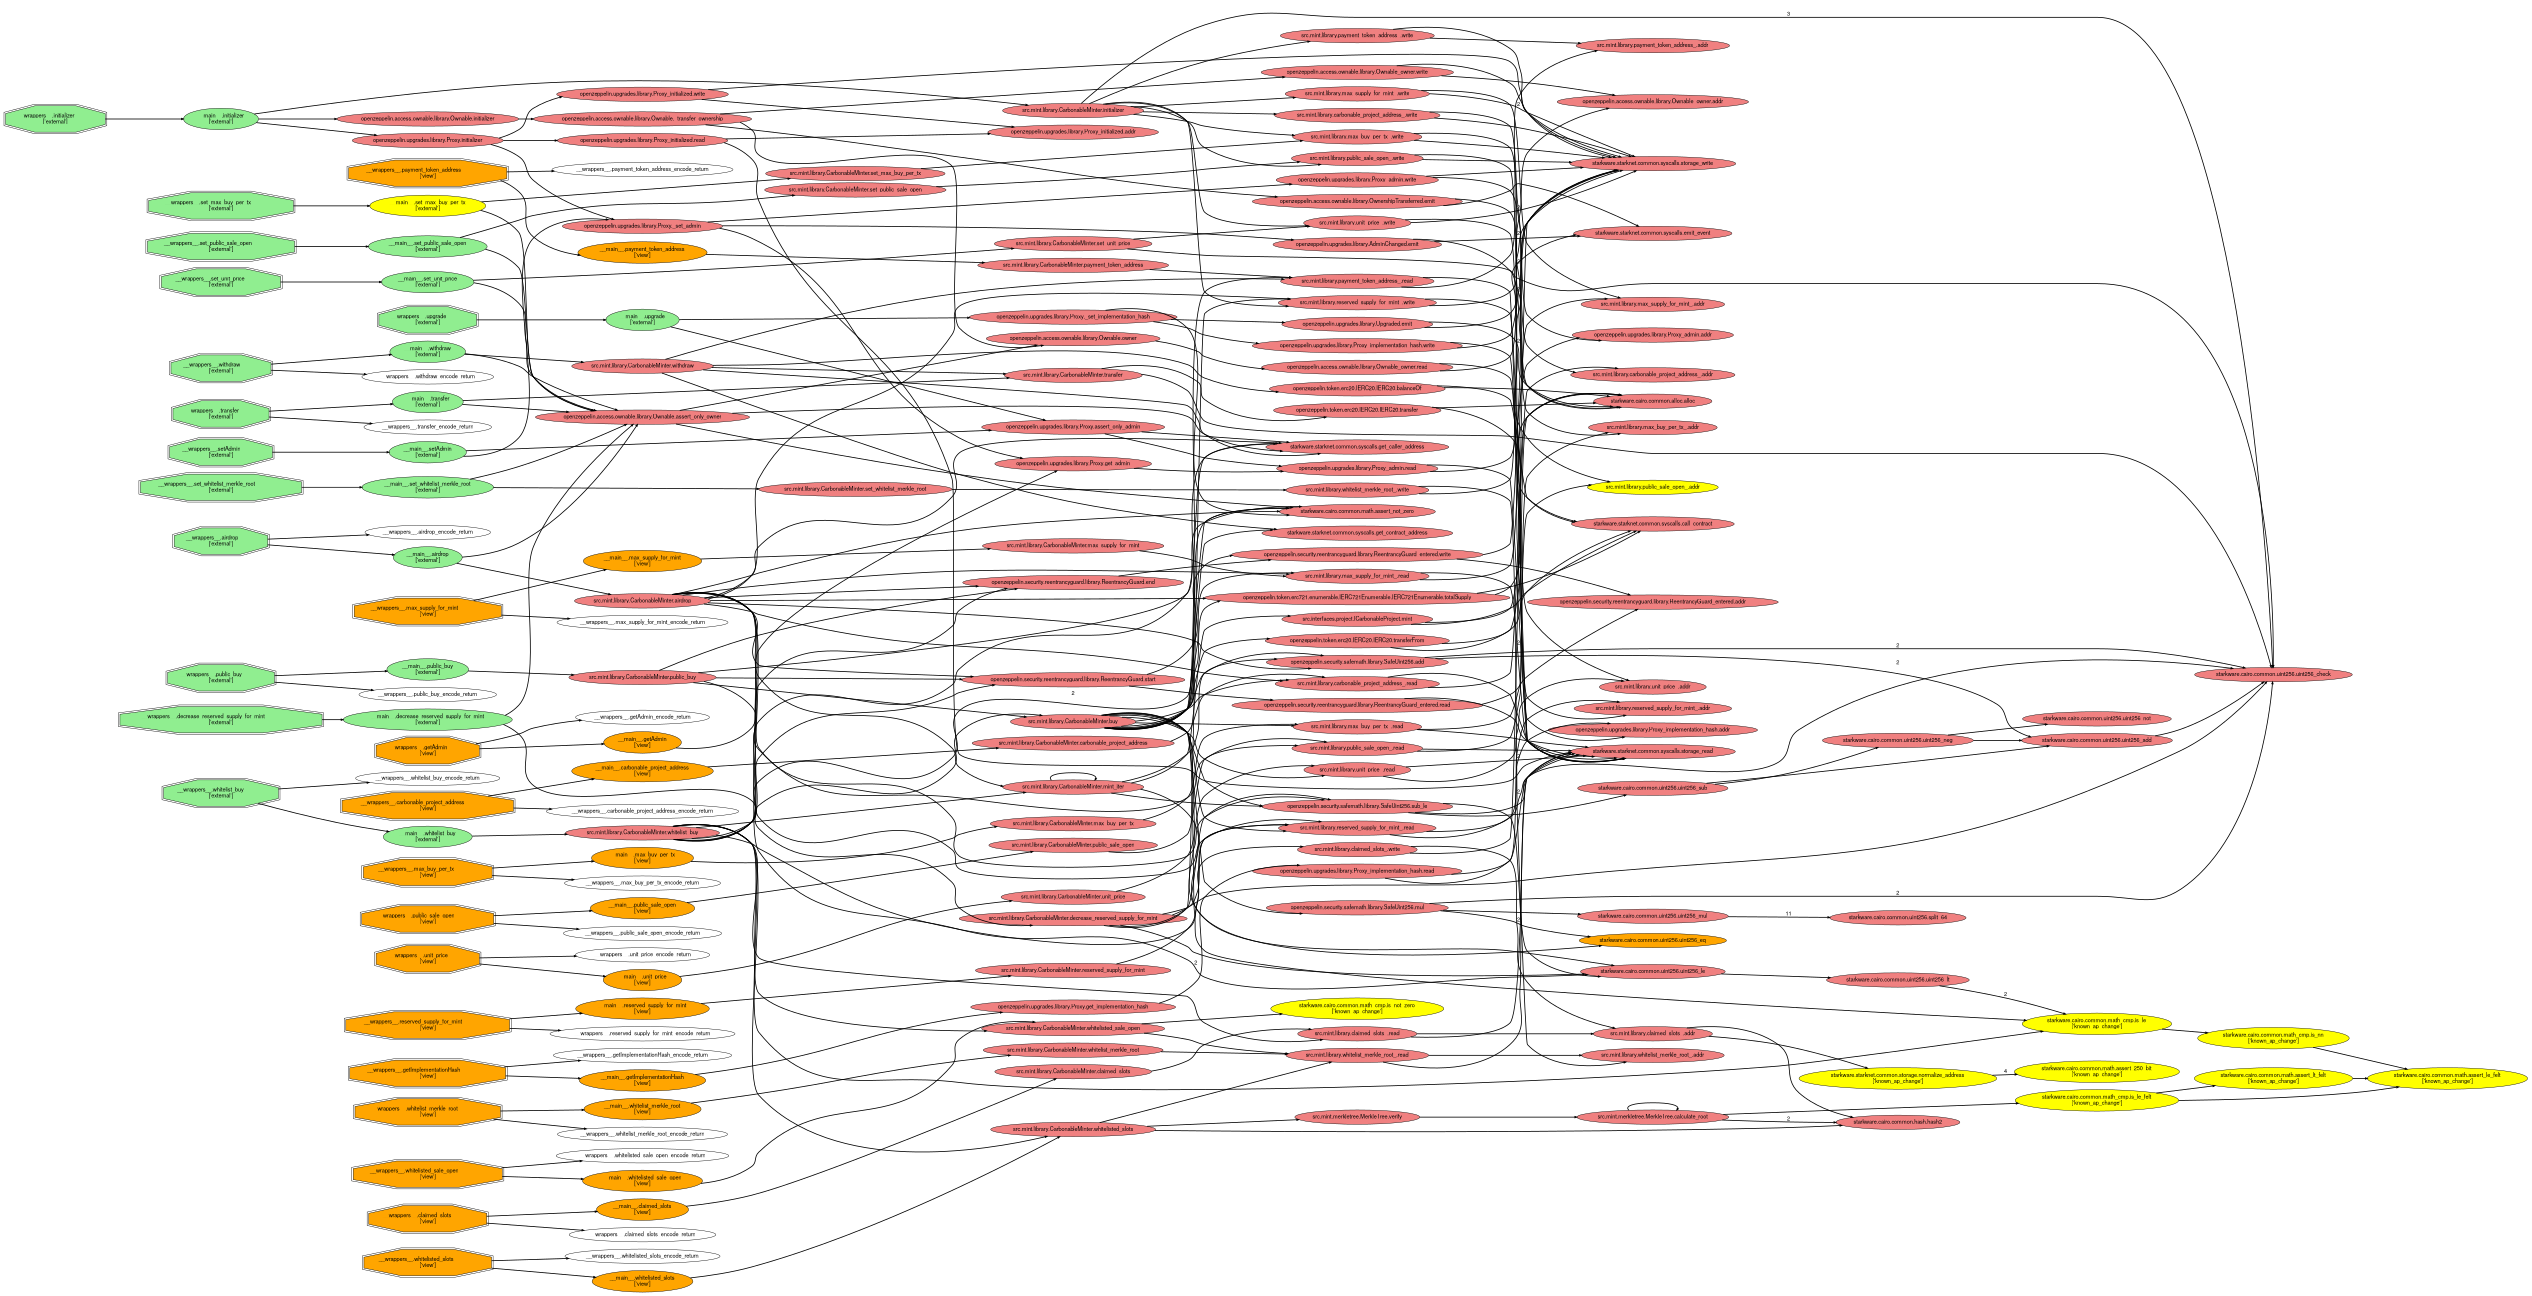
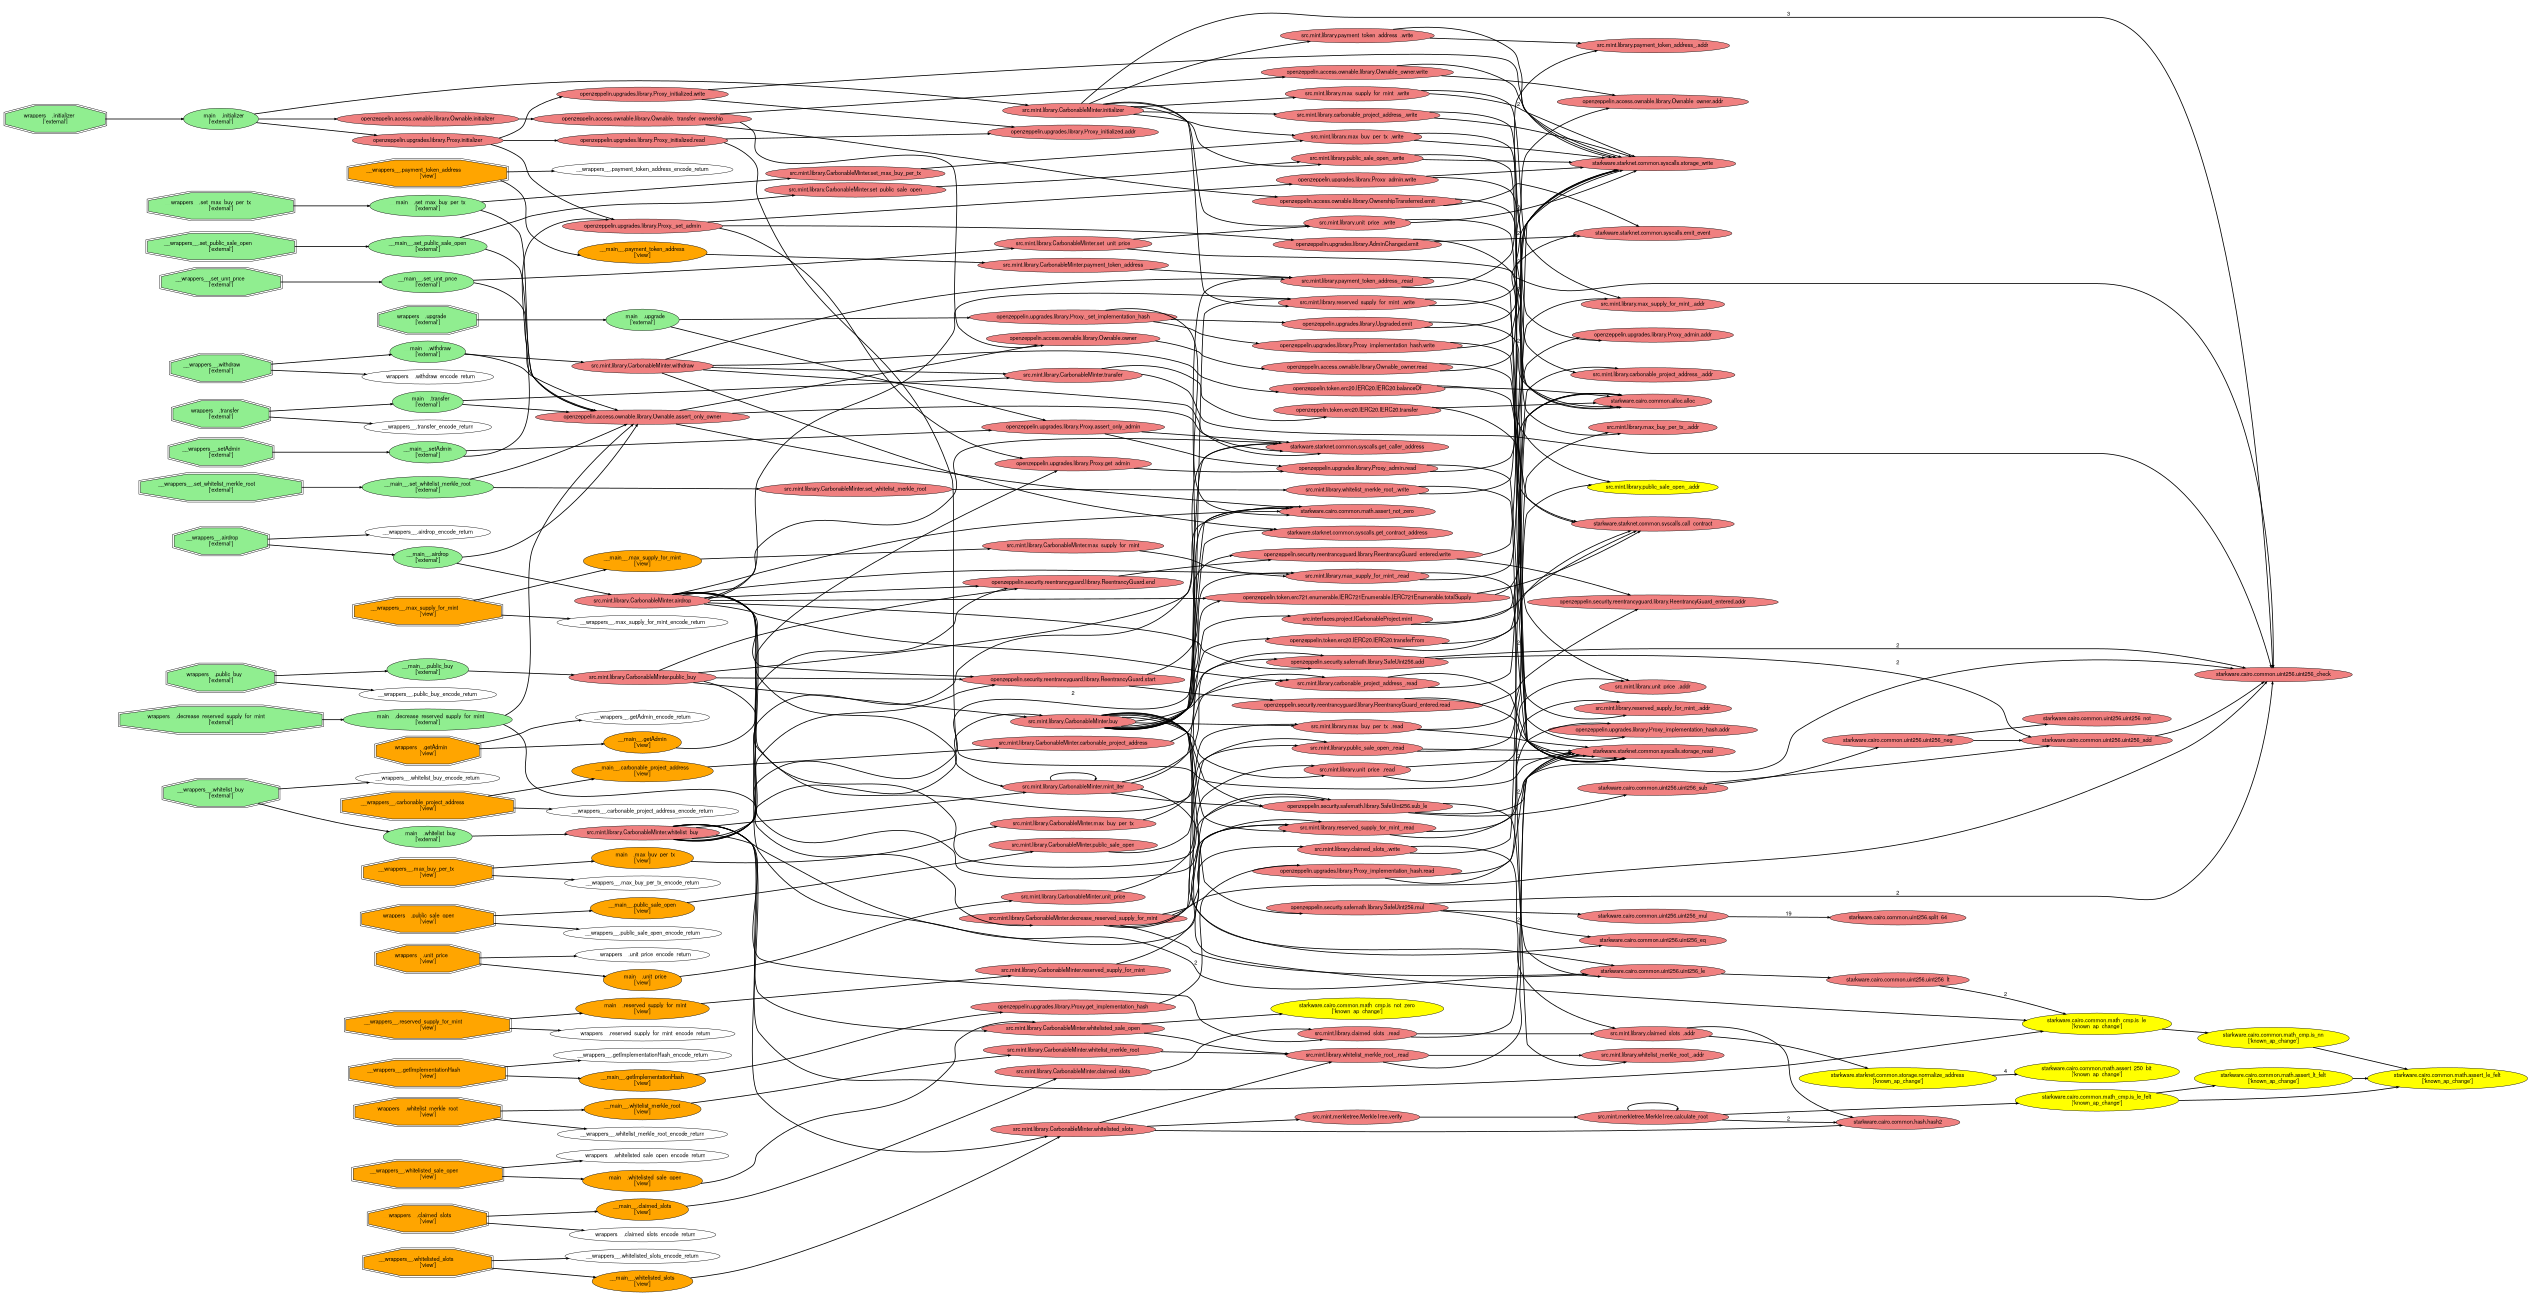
node "__main__.set_max_buy_per_tx ['external']": fillcolor yellow -> lightgreen
edge "starkware.cairo.common.uint256.uint256_mul" -> "starkware.cairo.common.uint256.split_64": label "11" -> "19"
node "starkware.cairo.common.uint256.uint256_eq": fillcolor orange -> lightcoral
